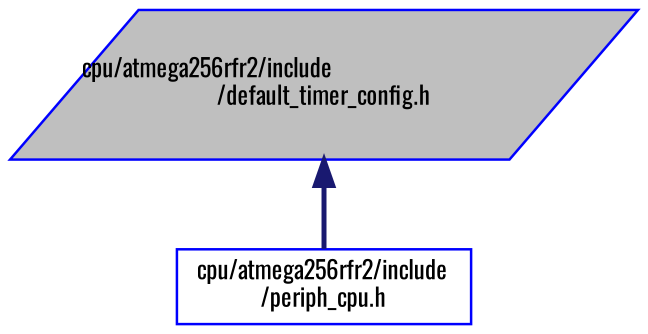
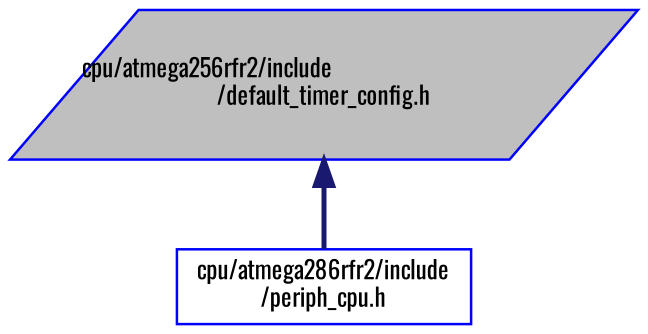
node "cpu/atmega256rfr2/include /periph_cpu.h": label "cpu/atmega256rfr2/include /periph_cpu.h" -> "cpu/atmega286rfr2/include /periph_cpu.h"
